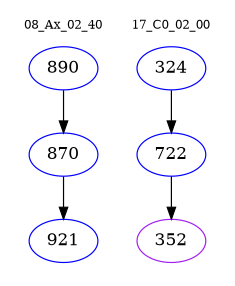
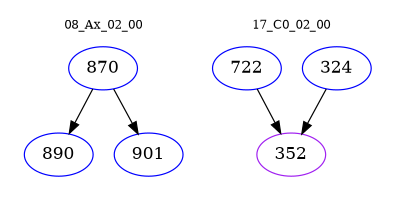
cluster "08_Ax_02_40": label "08_Ax_02_40" -> "08_Ax_02_00"
edge "890" -> "870": reversed
edge "324" -> "722": now "324" -> "352"
node "921": label "921" -> "901"
